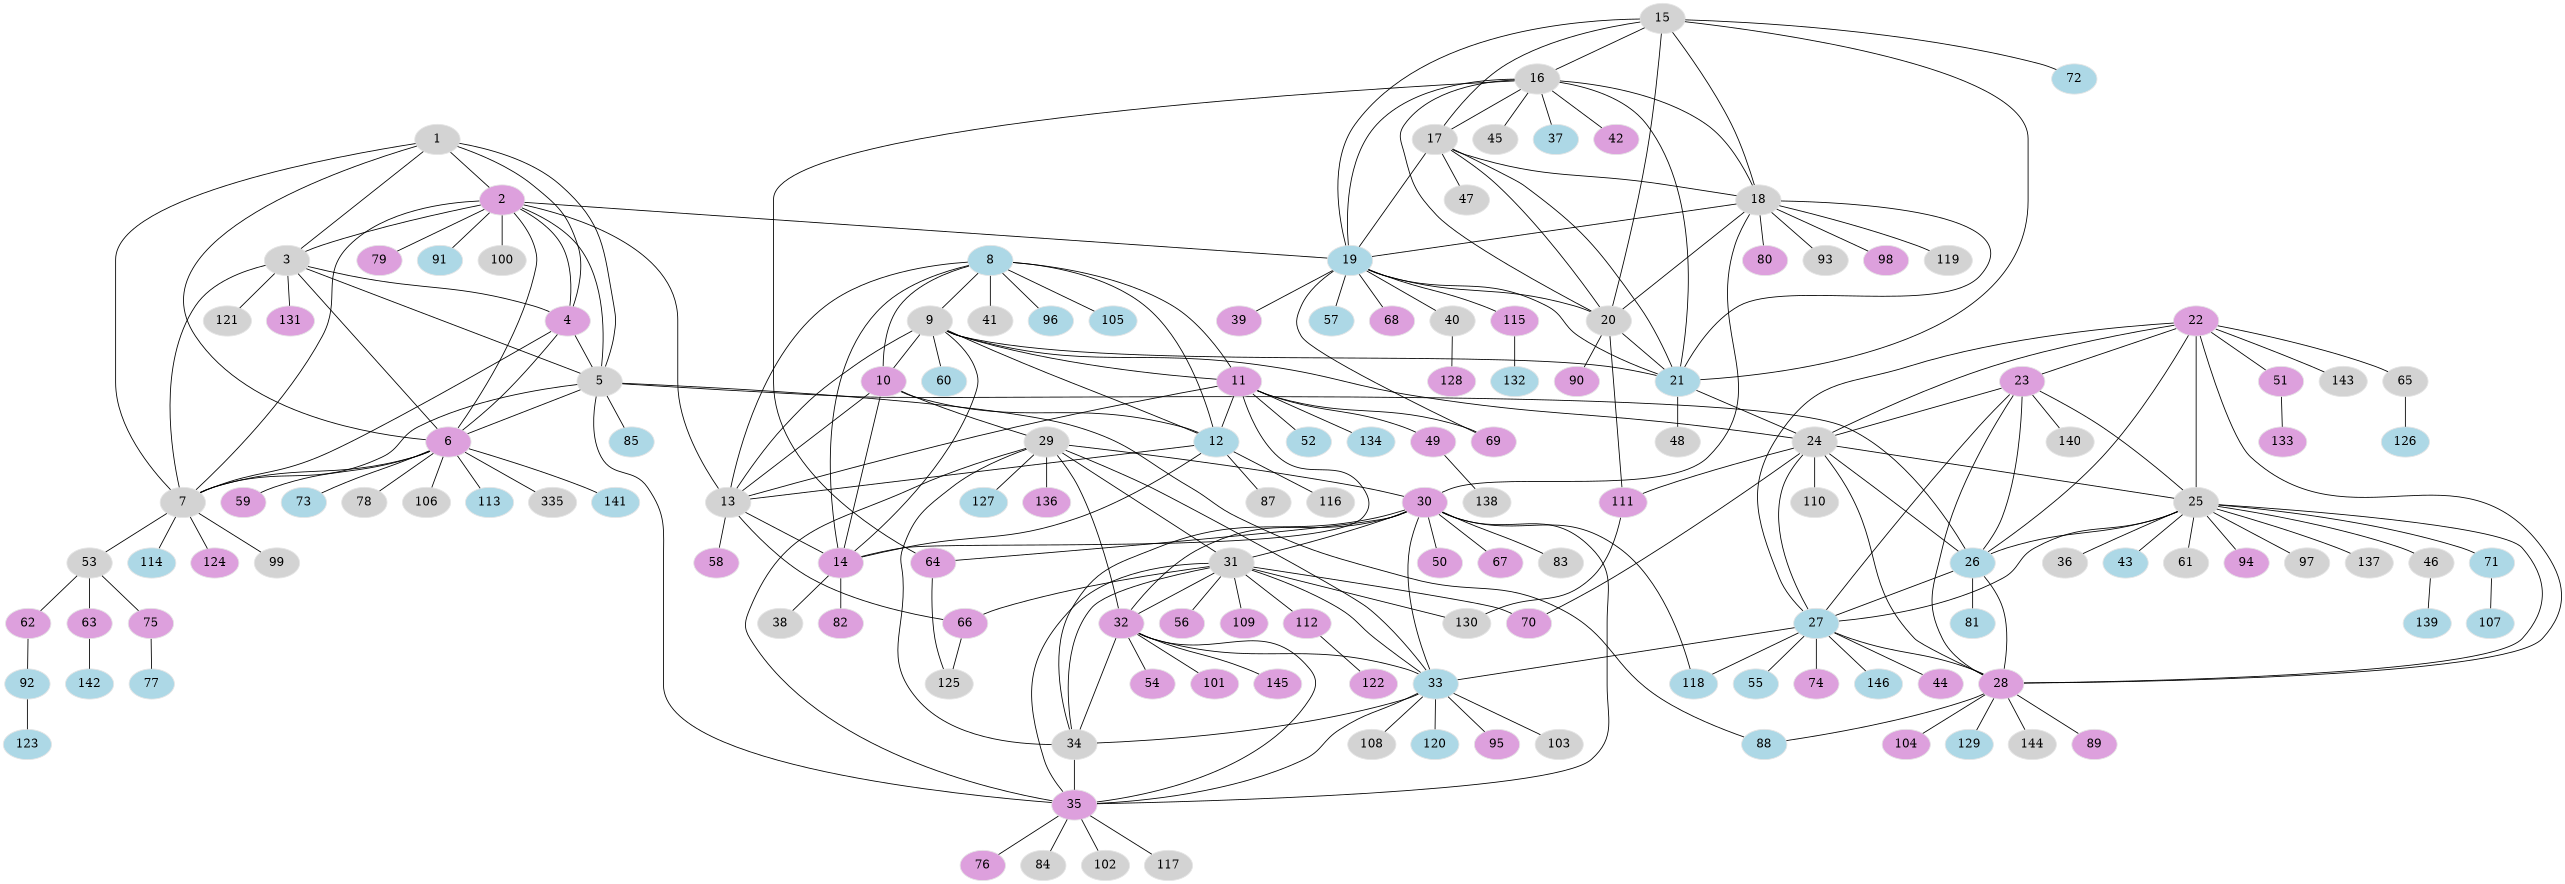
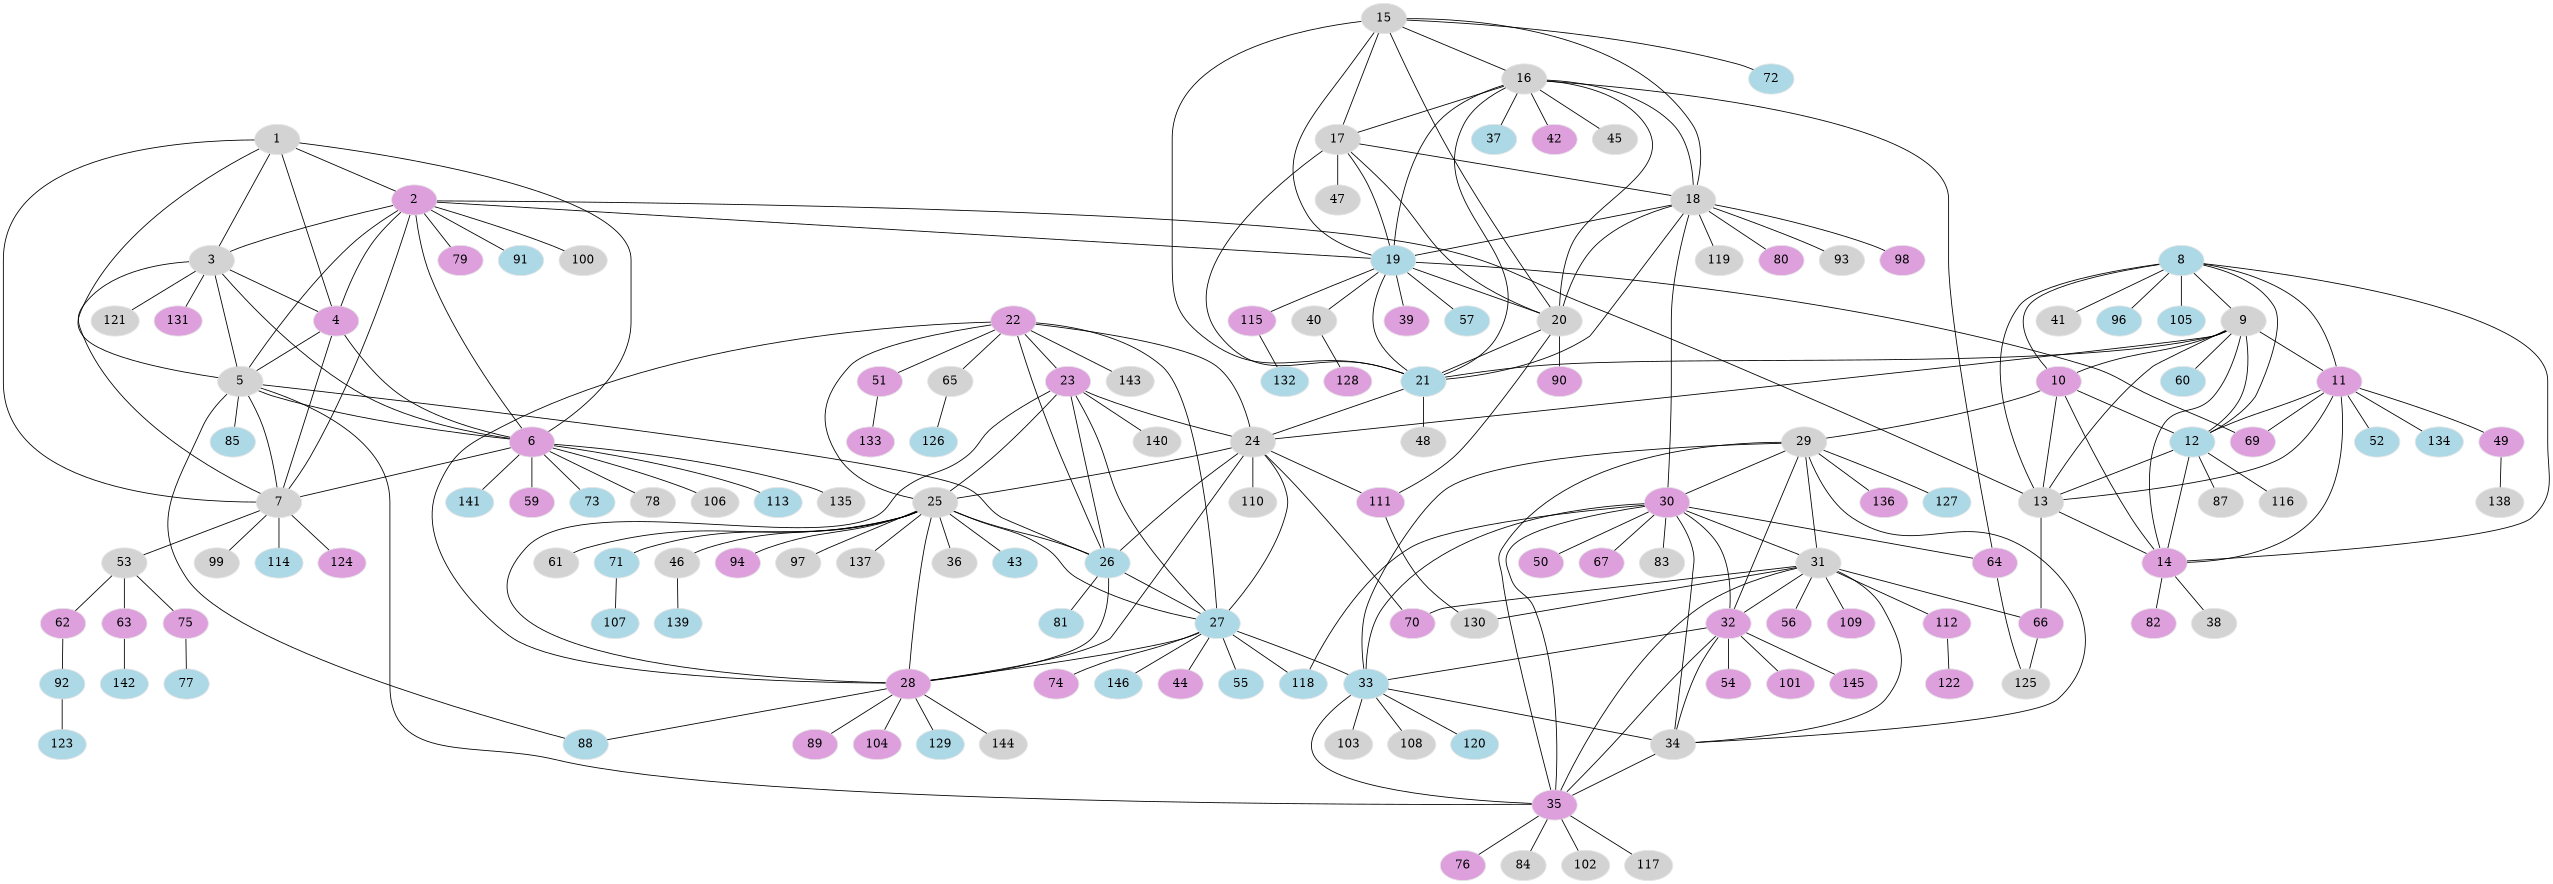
node "68": removed
node "335": label "335" -> "135"
node "58": removed
edge "31" -- "33": removed
node "95": removed
